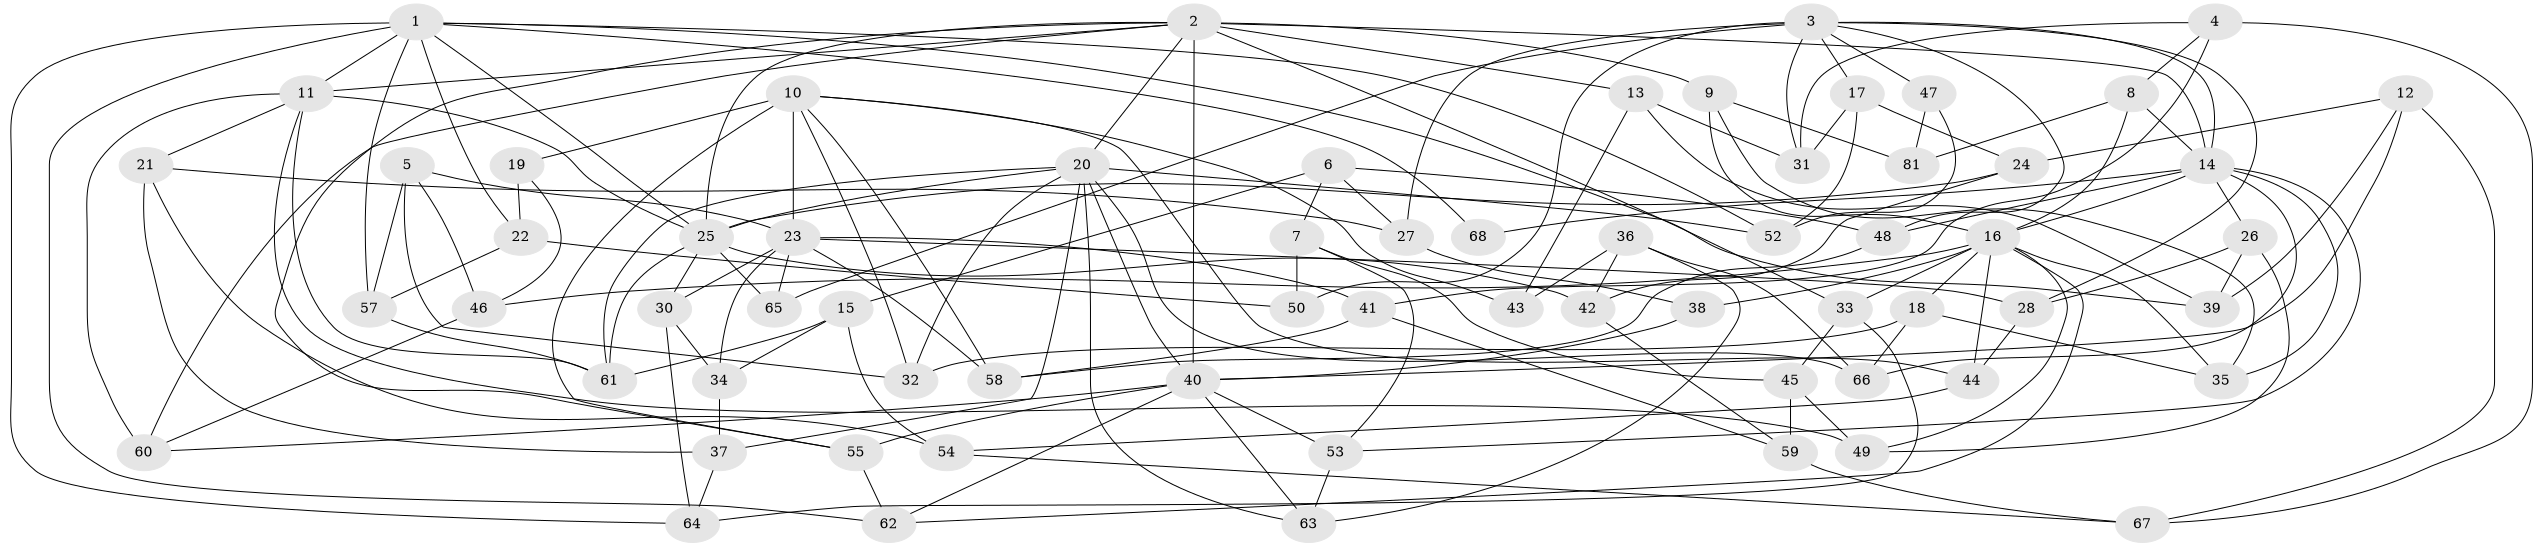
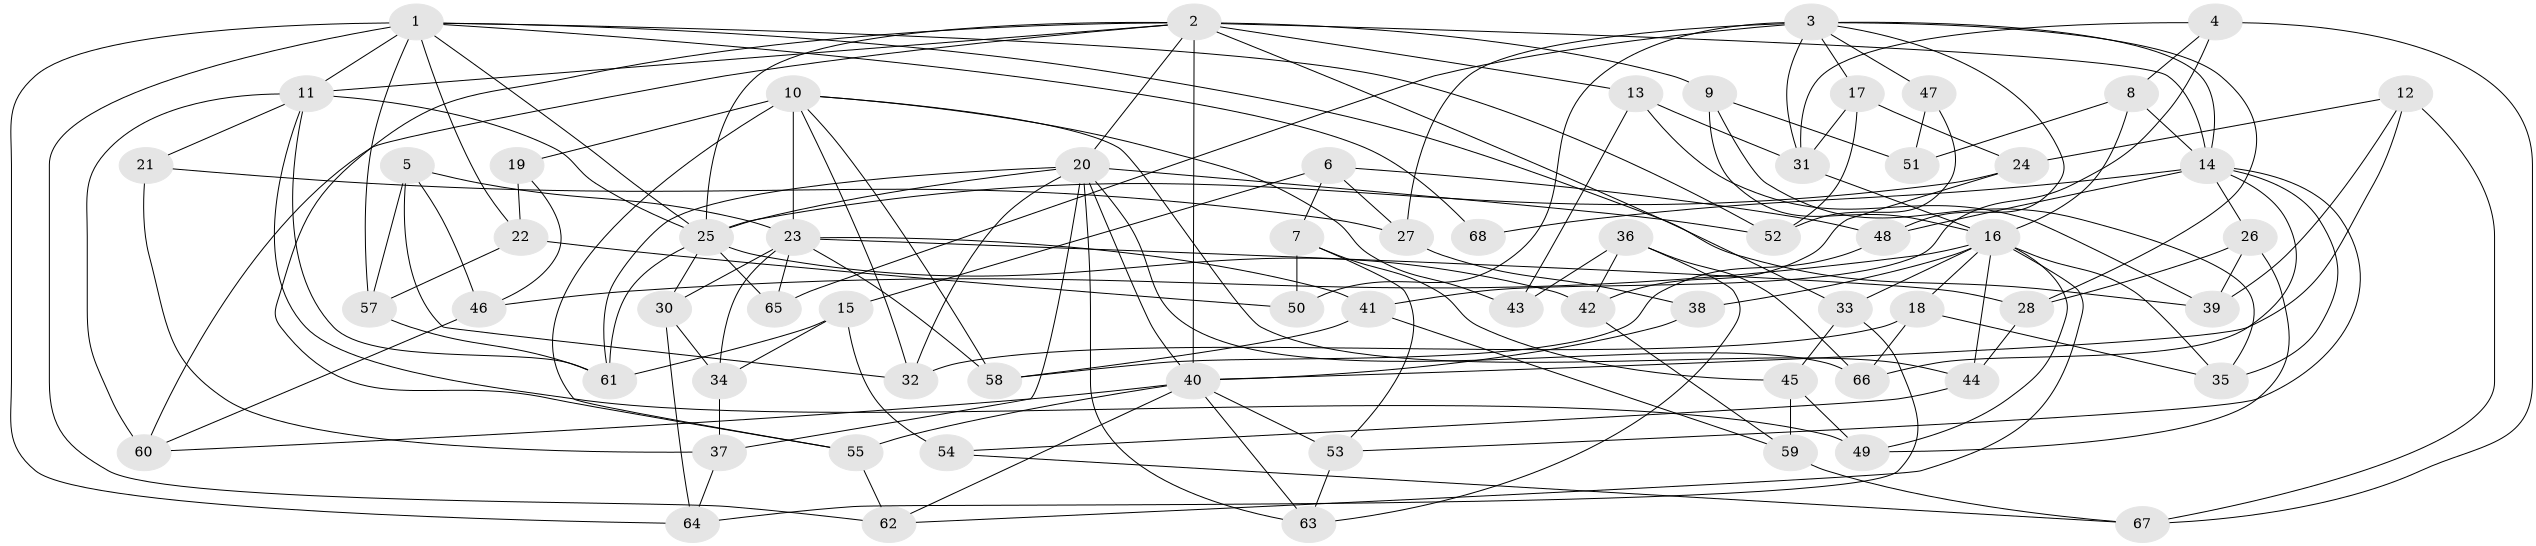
node "81": label "81" -> "51"
edge "14" -- "16": now "31" -- "16"
edge "21" -- "54": removed
